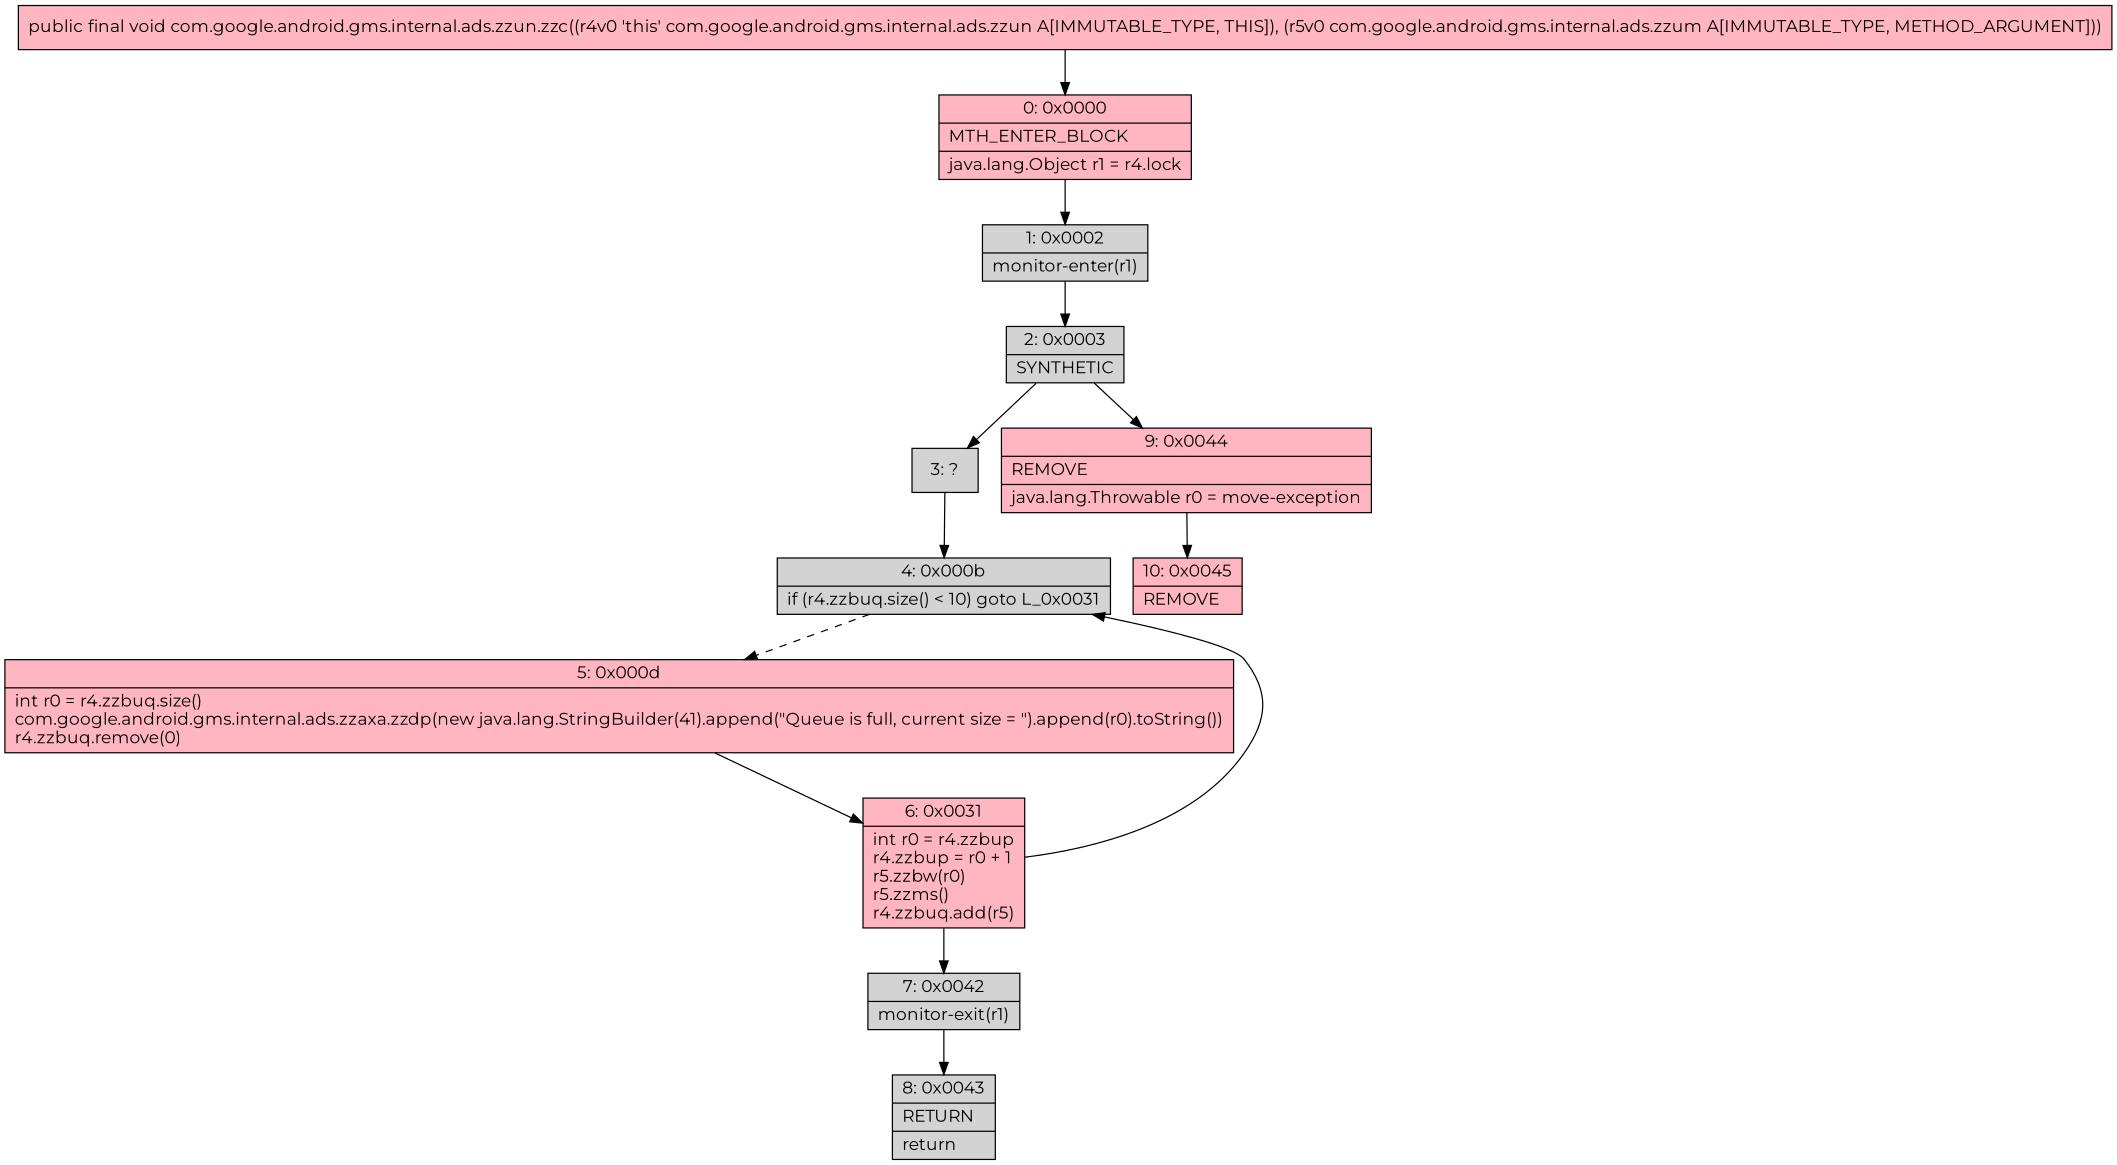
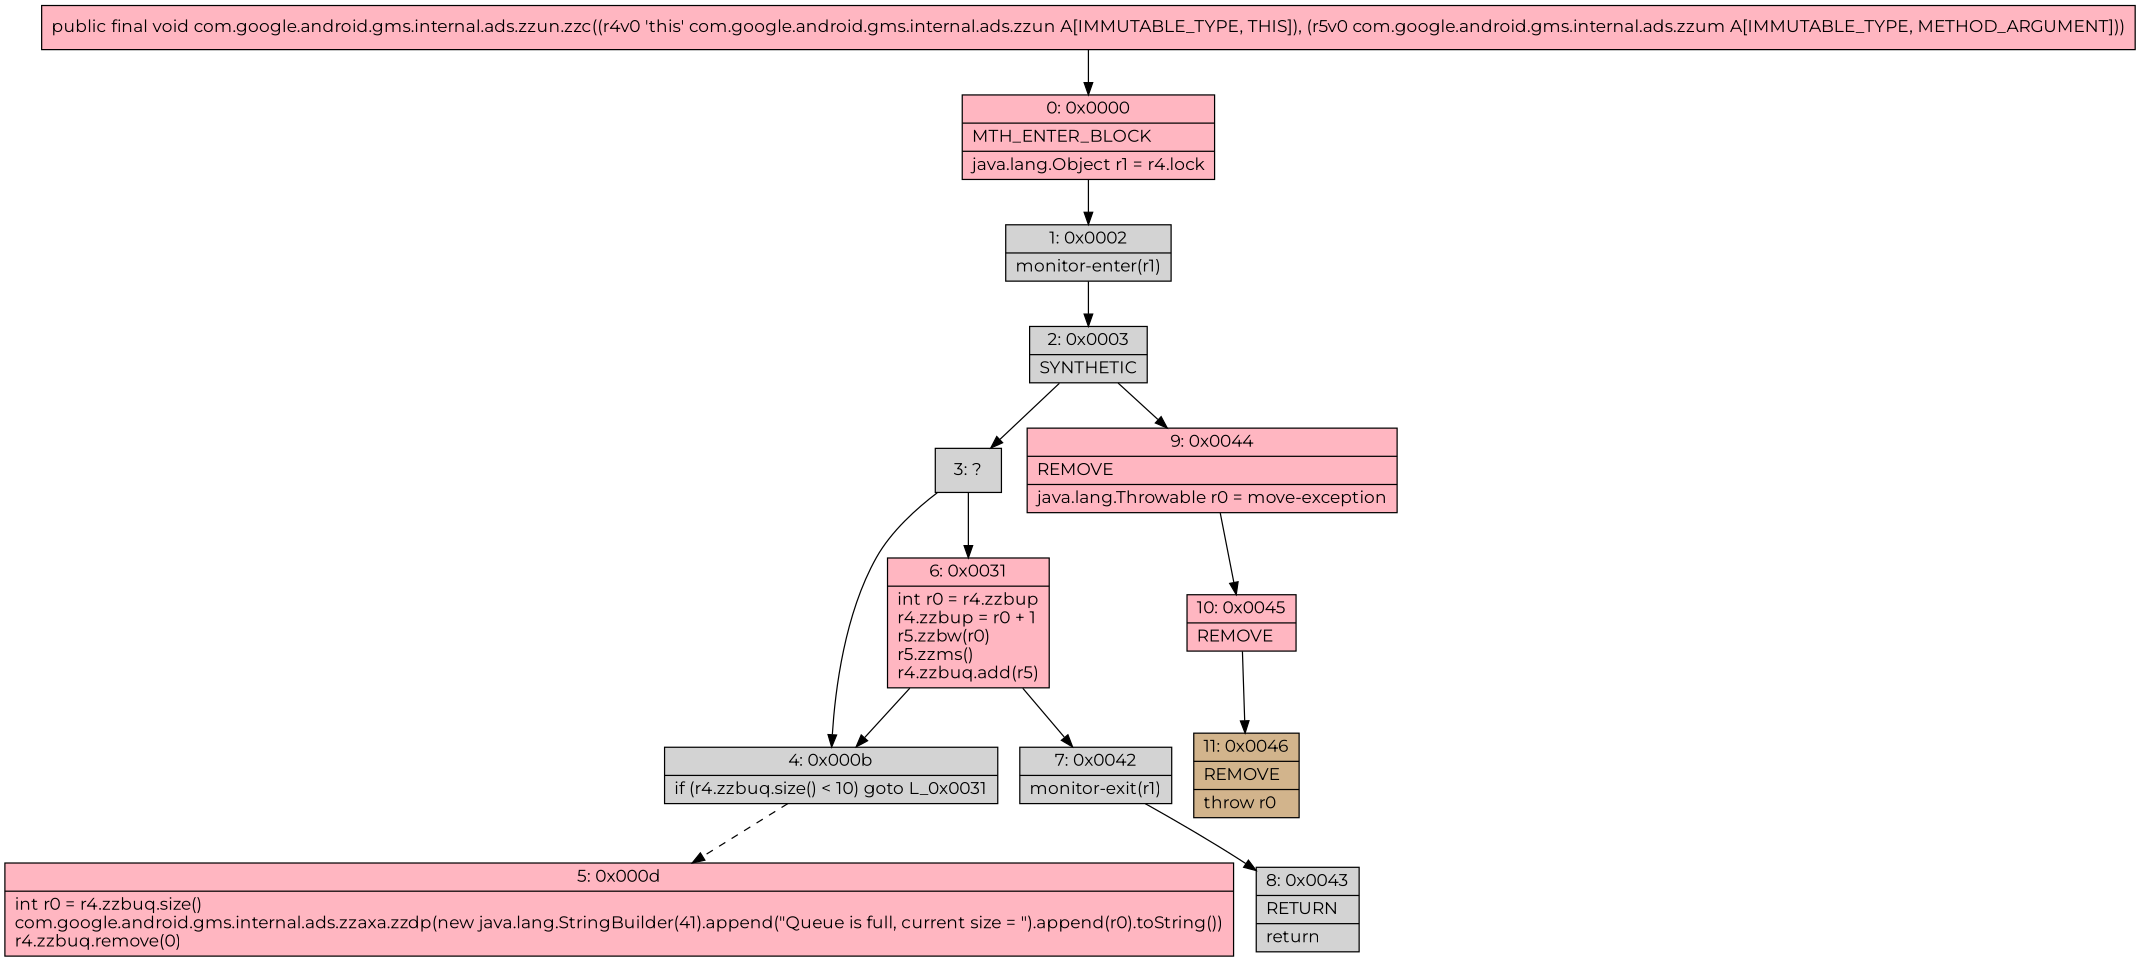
node "11: 0x0046": added
edge "5: 0x000d" -> "6: 0x0031": now "3: ?" -> "6: 0x0031"
